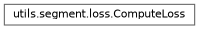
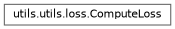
node "utils.segment.loss.ComputeLoss": label "utils.segment.loss.ComputeLoss" -> "utils.utils.loss.ComputeLoss"
